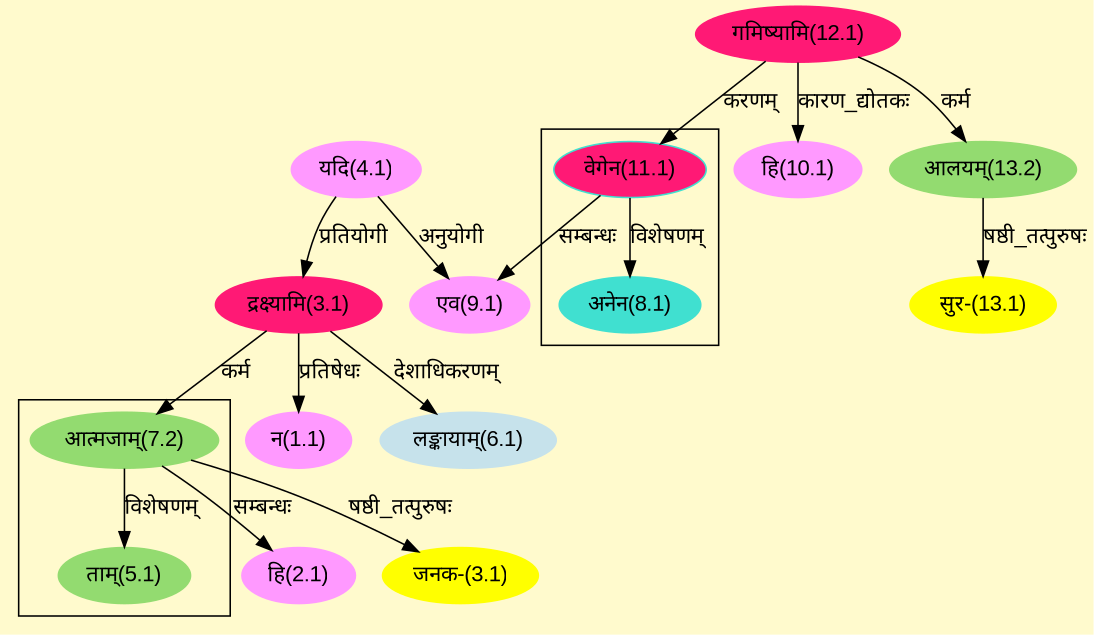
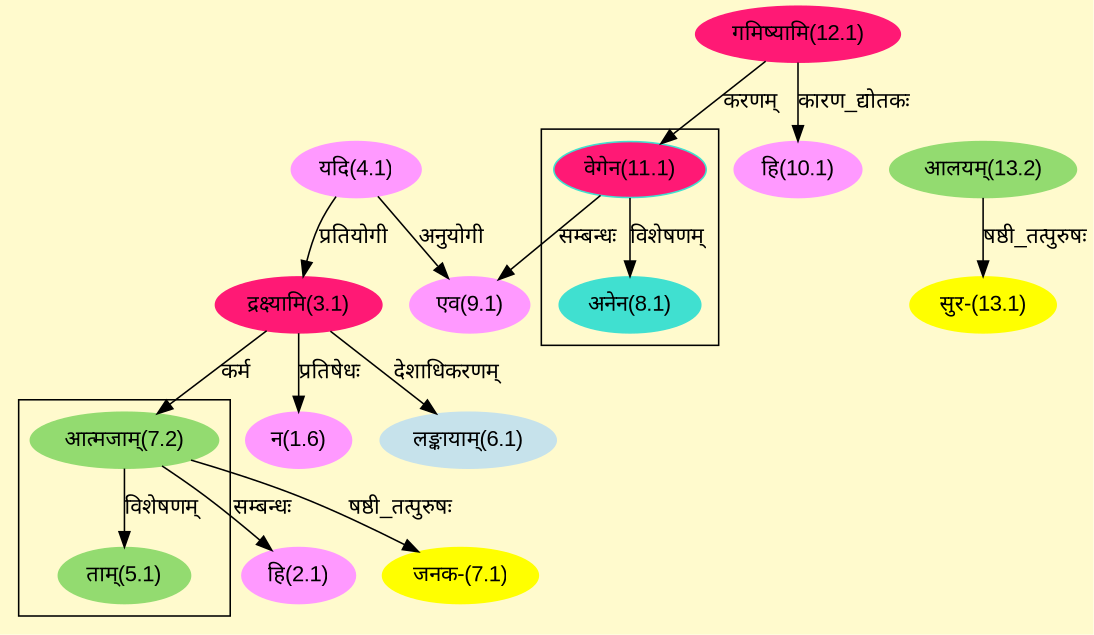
edge "गमिष्यामि(12.1)" -> "आलयम्(13.2)": removed, label "कर्म"
node "न(1.1)": label "न(1.1)" -> "न(1.6)"
node "जनक-(3.1)": label "जनक-(3.1)" -> "जनक-(7.1)"
